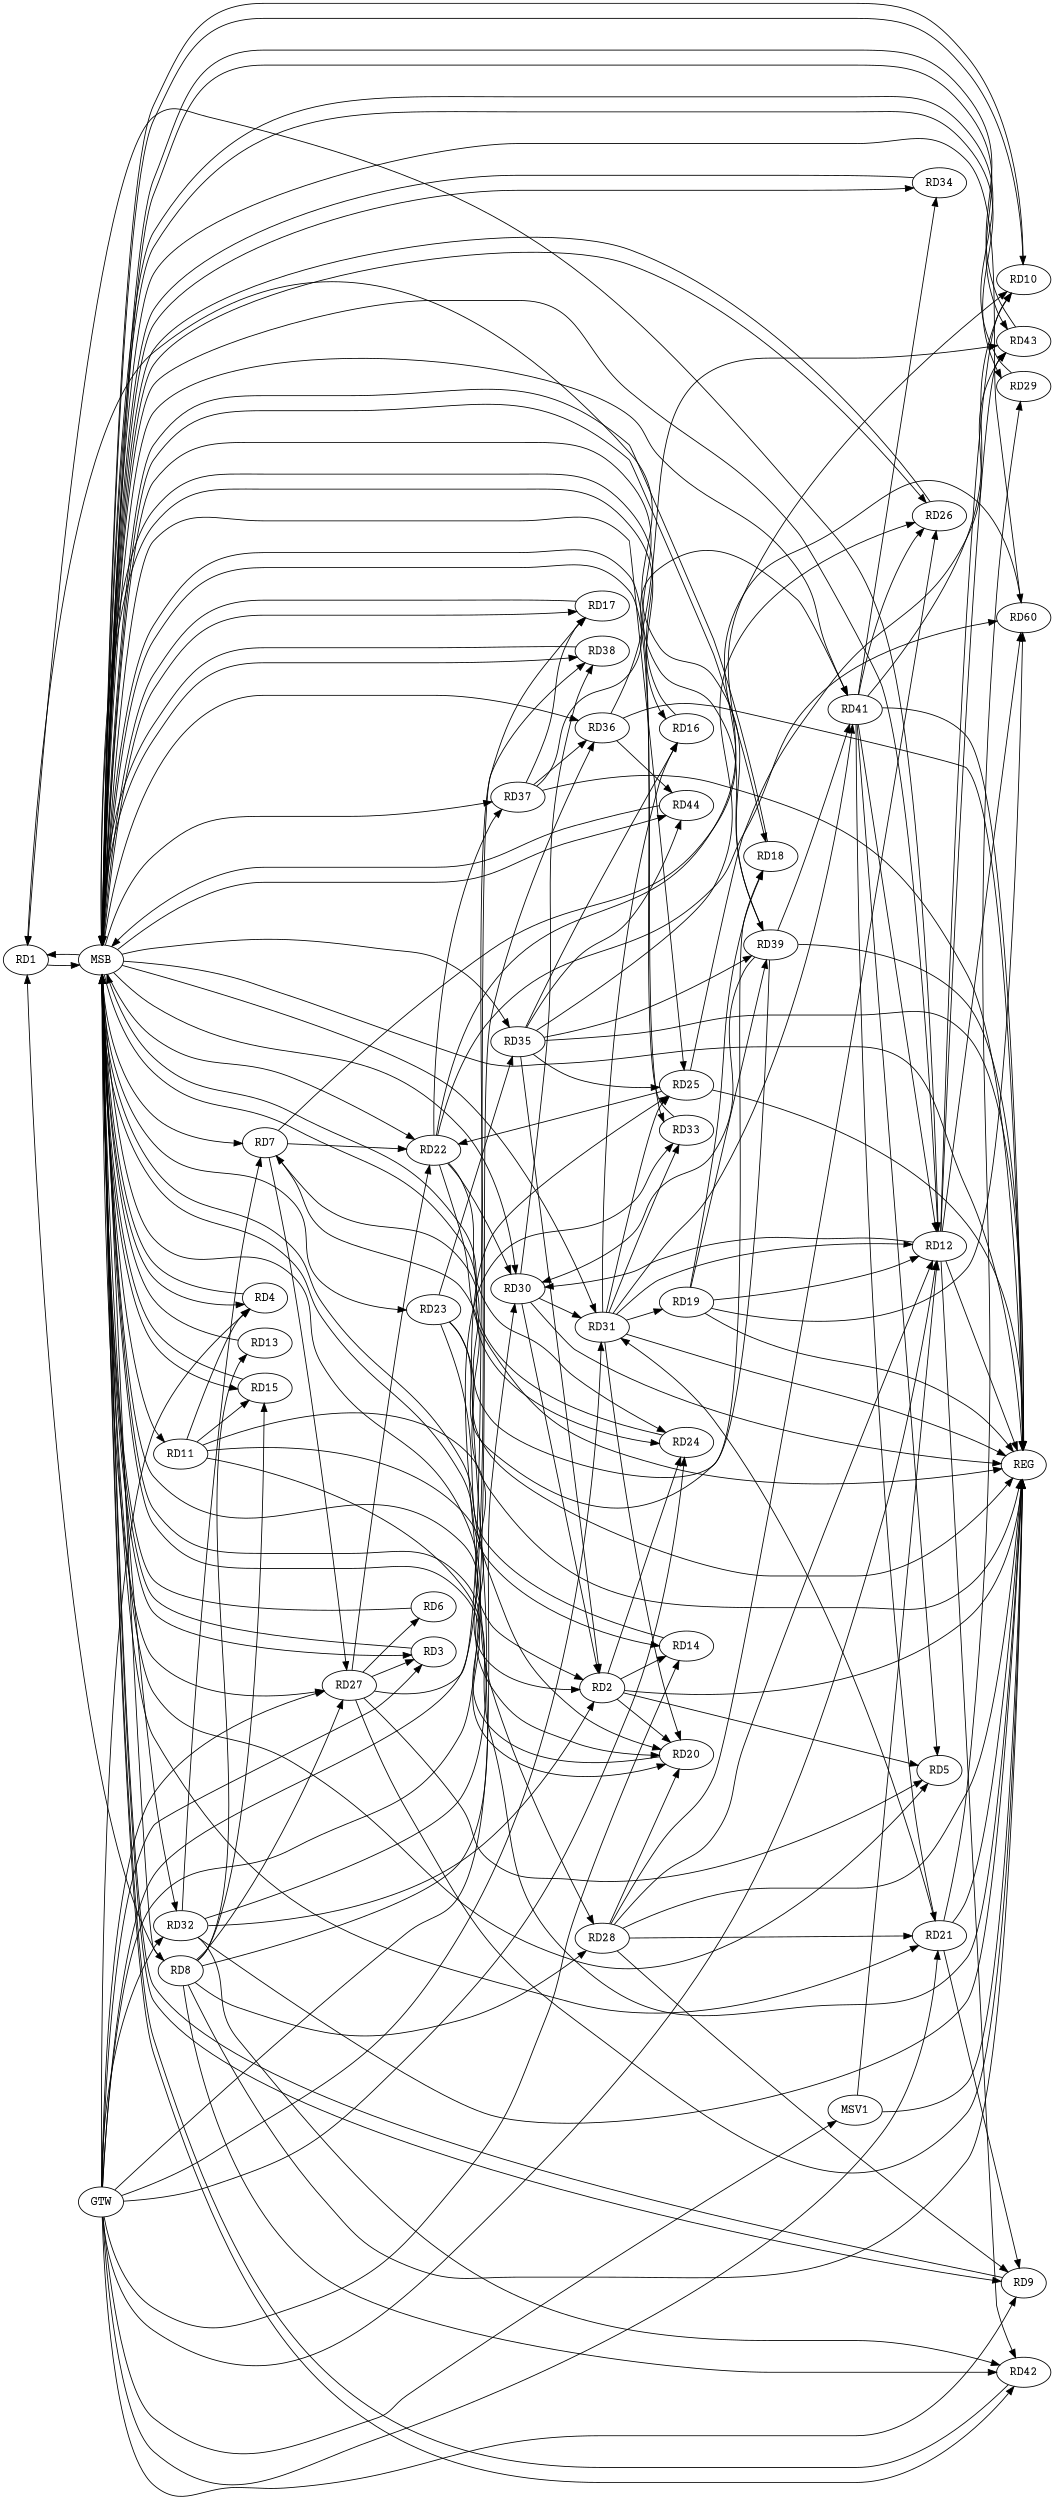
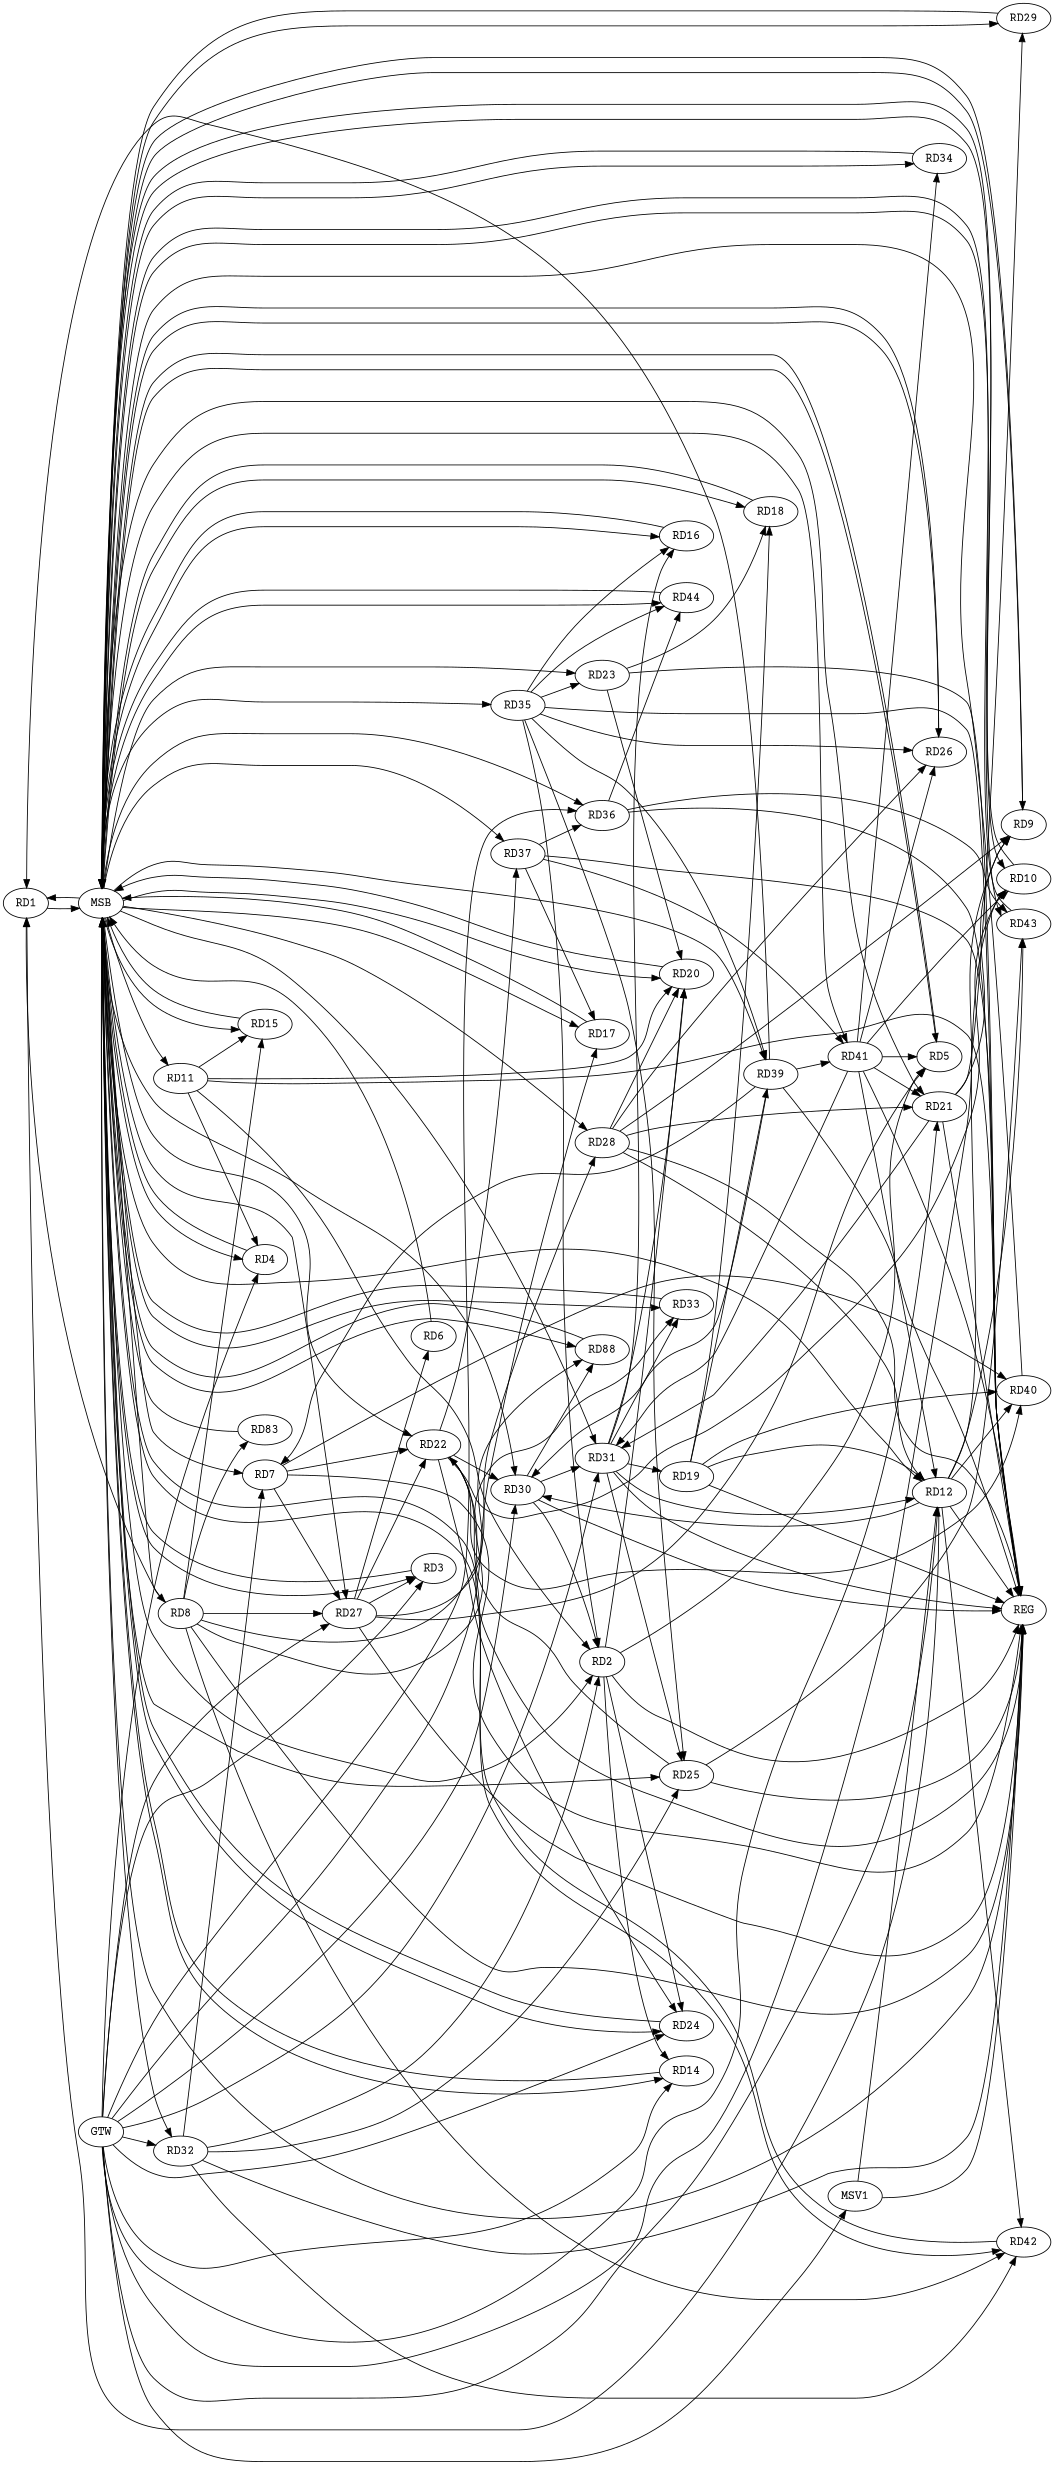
edge "RD5" -> "MSB": added
node "RD60": label "RD60" -> "RD40"
node "RD38": label "RD38" -> "RD88"
edge "RD31" -> "RD41": reversed
edge "RD23" -> "RD35": reversed
node "RD13": label "RD13" -> "RD83"
